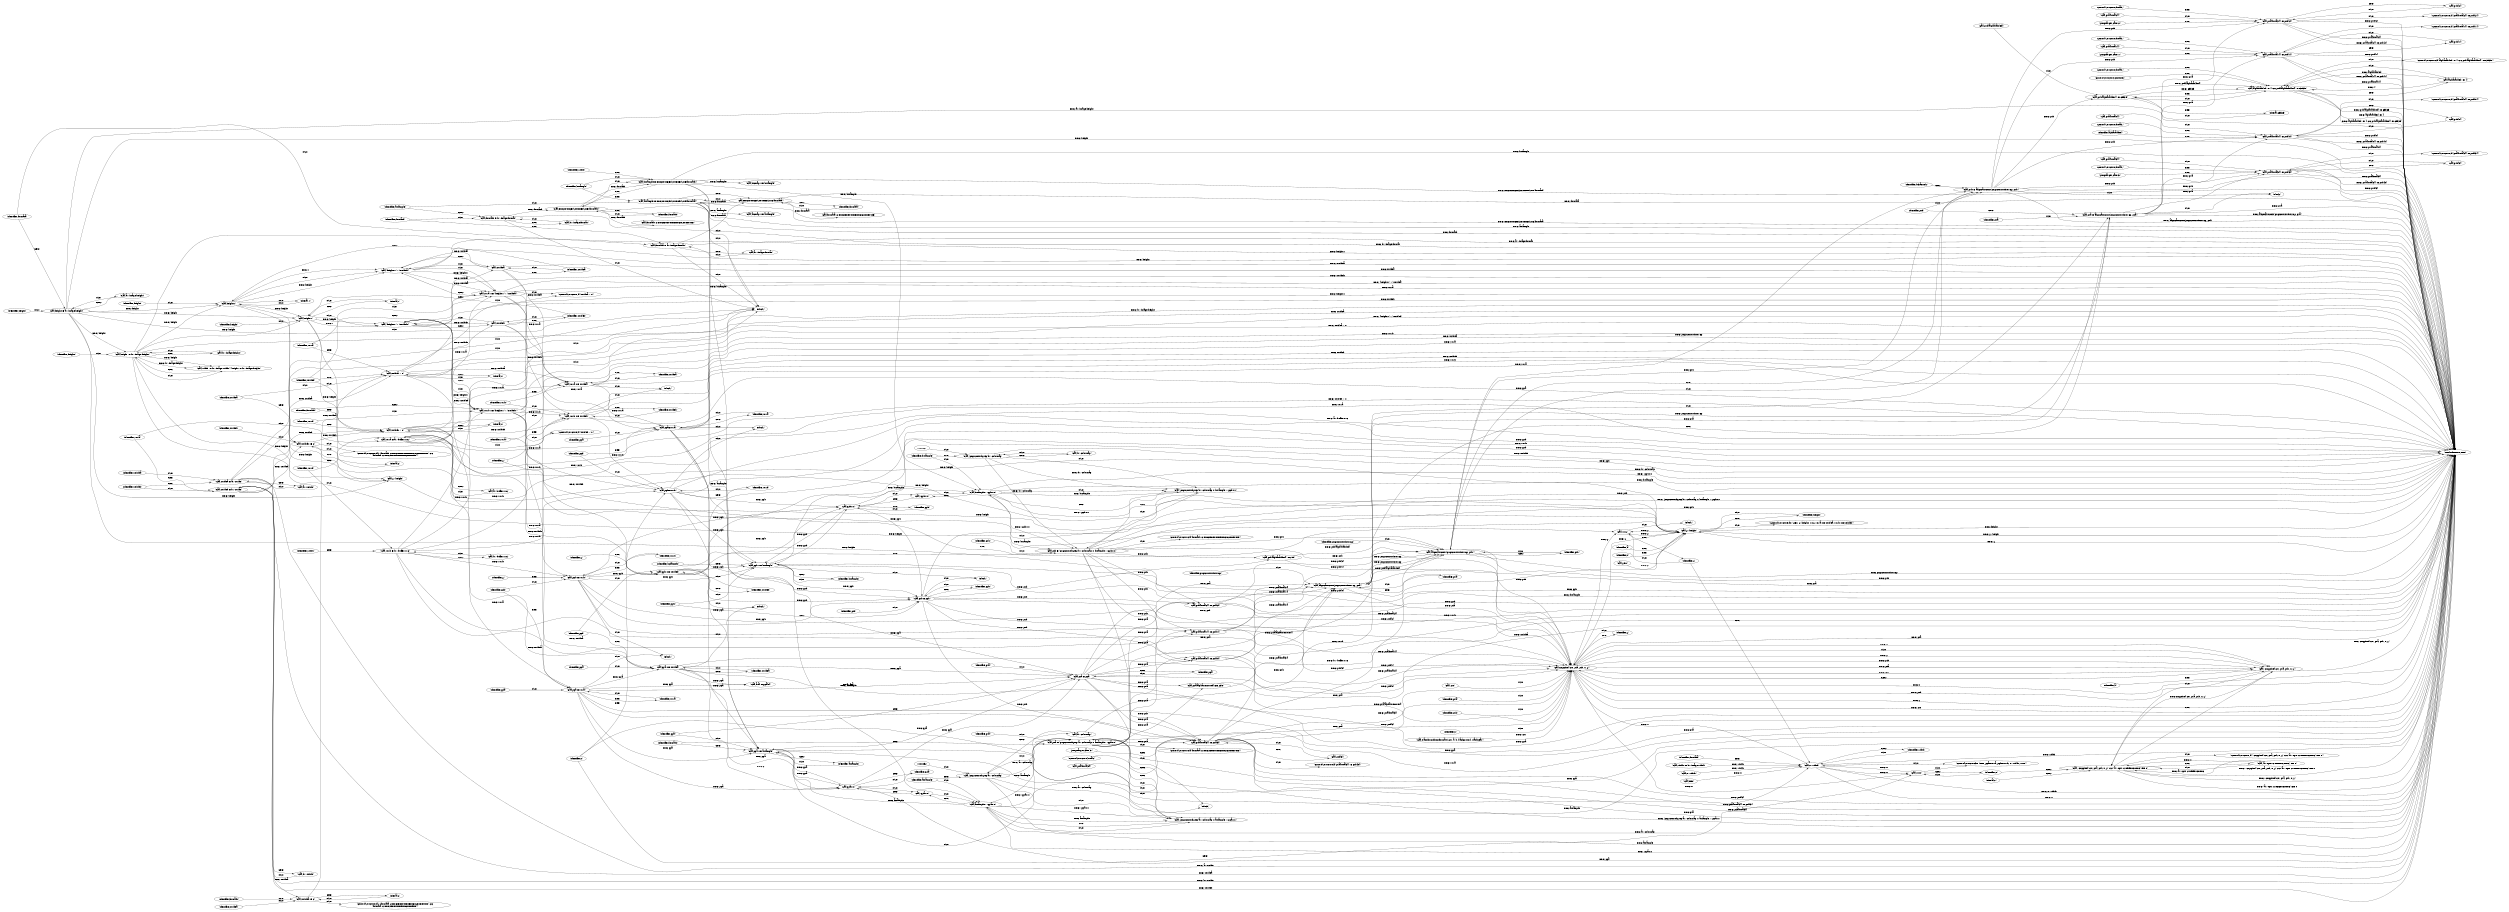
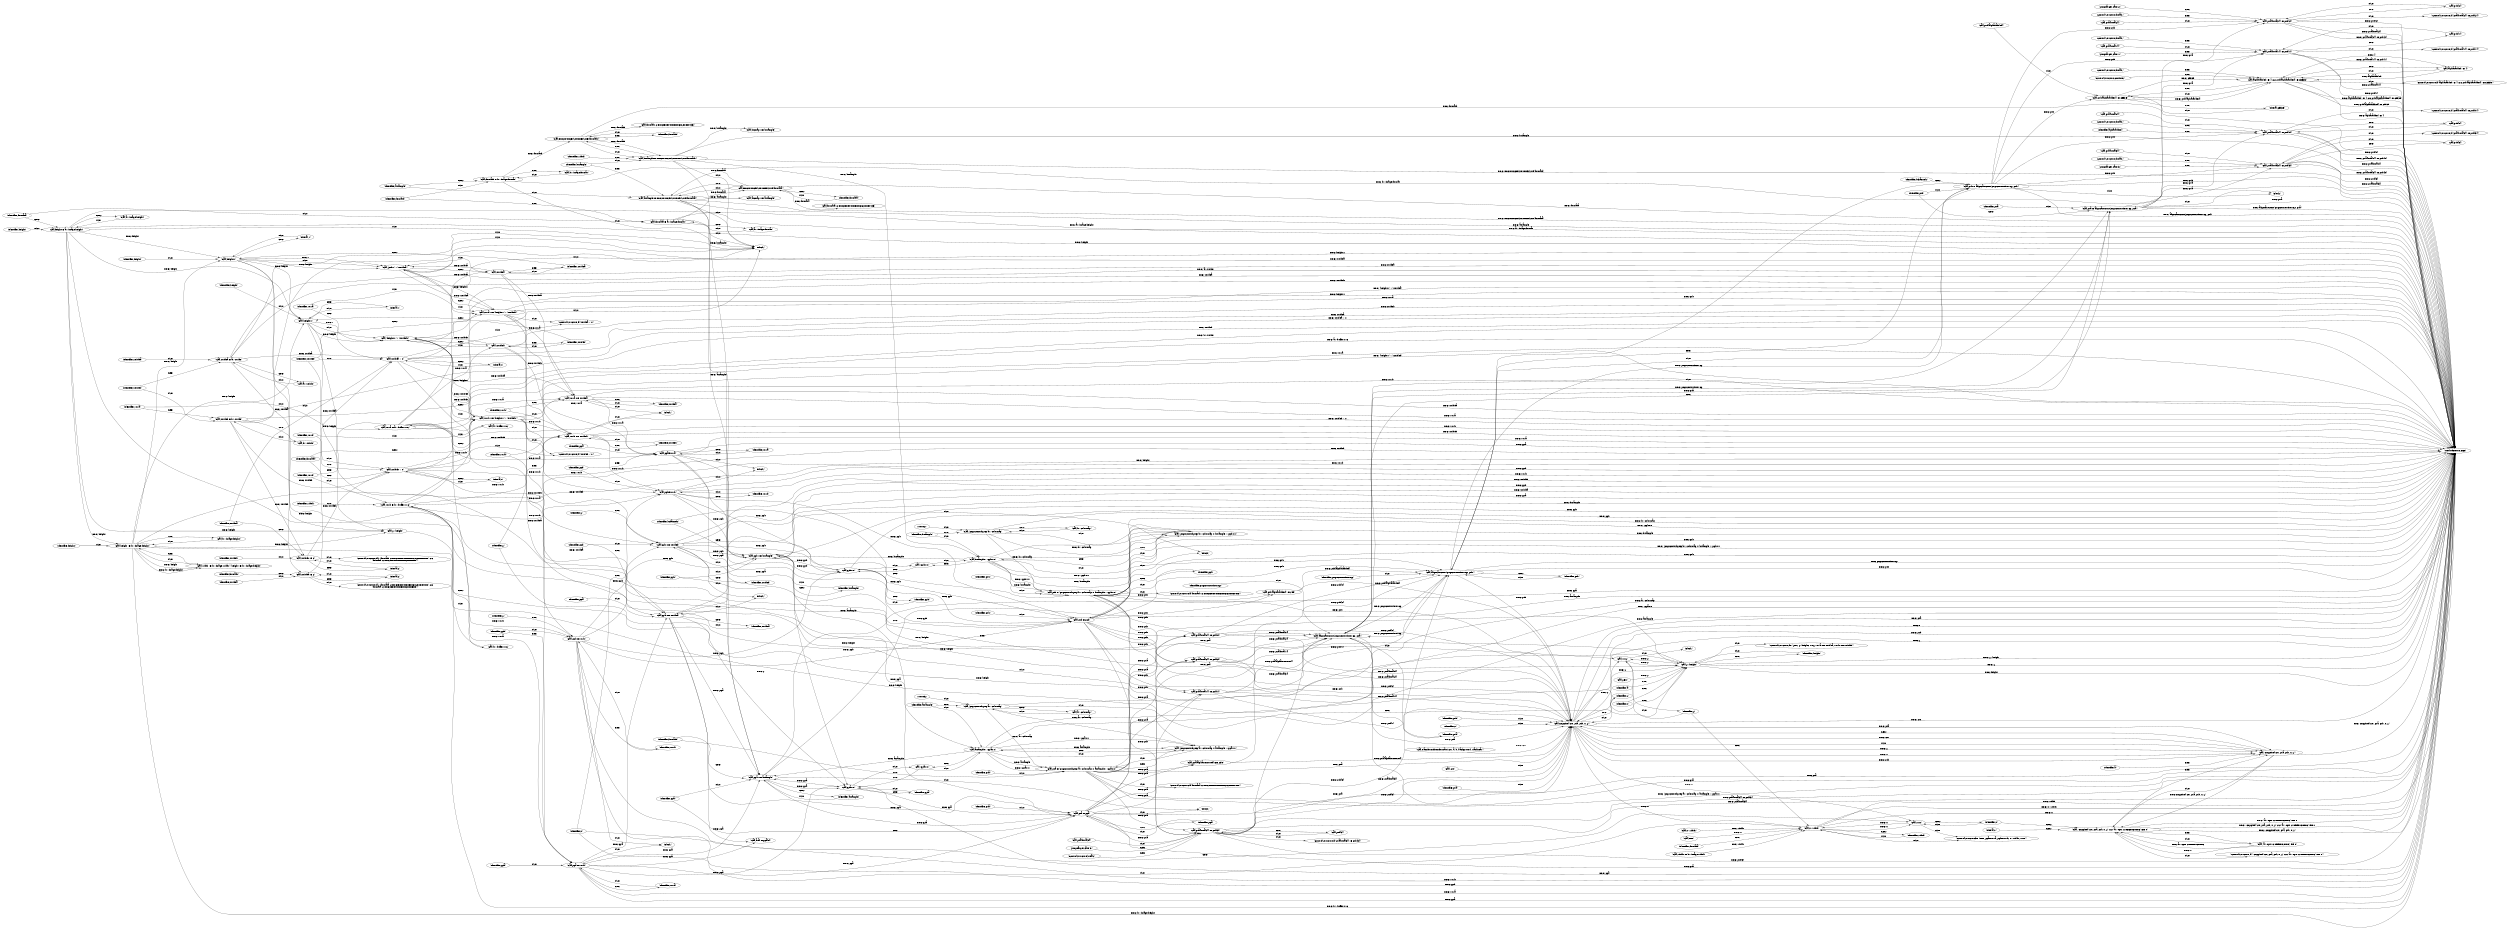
node "(Call,(height-1) * (-stridea))": label "(Call,(height-1) * (-stridea))" -> "(Call,(psb-1) * (-stridea))"
edge "(Call,a->colormap)" -> "(Call,aligncastconst(png_const_uint_16p, psb))": now "(Call,psb = ppb)" -> "(Call,aligncastconst(png_const_uint_16p, psb))"
